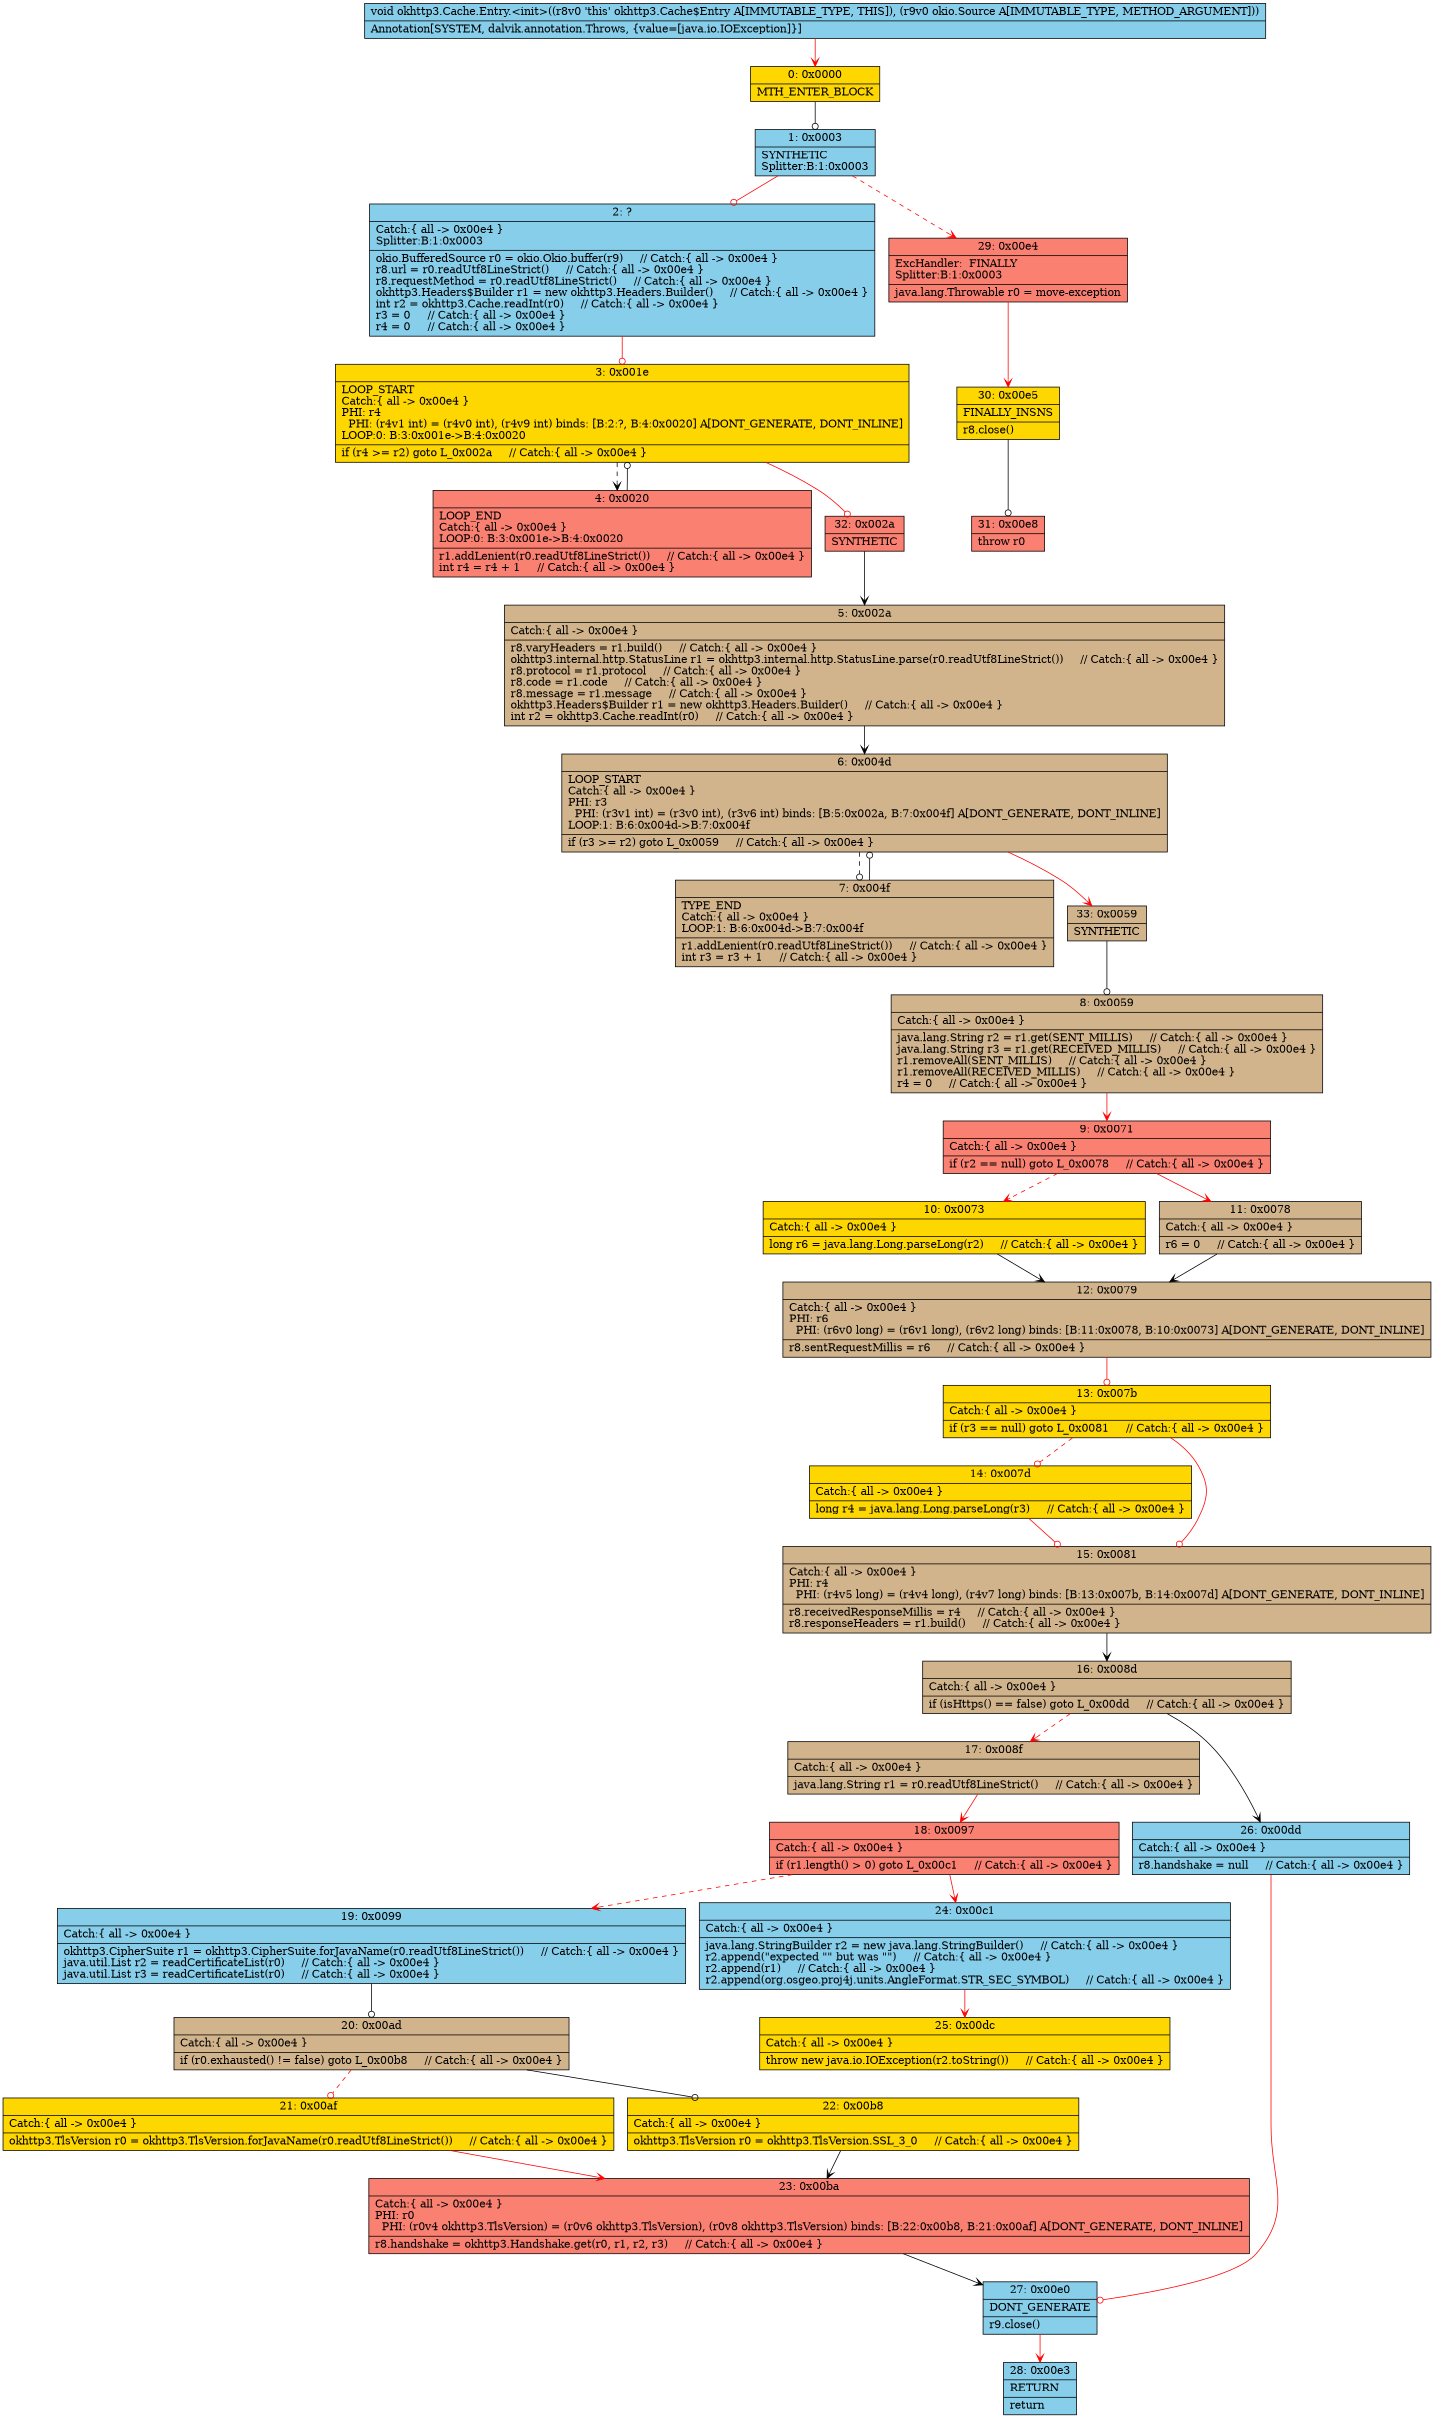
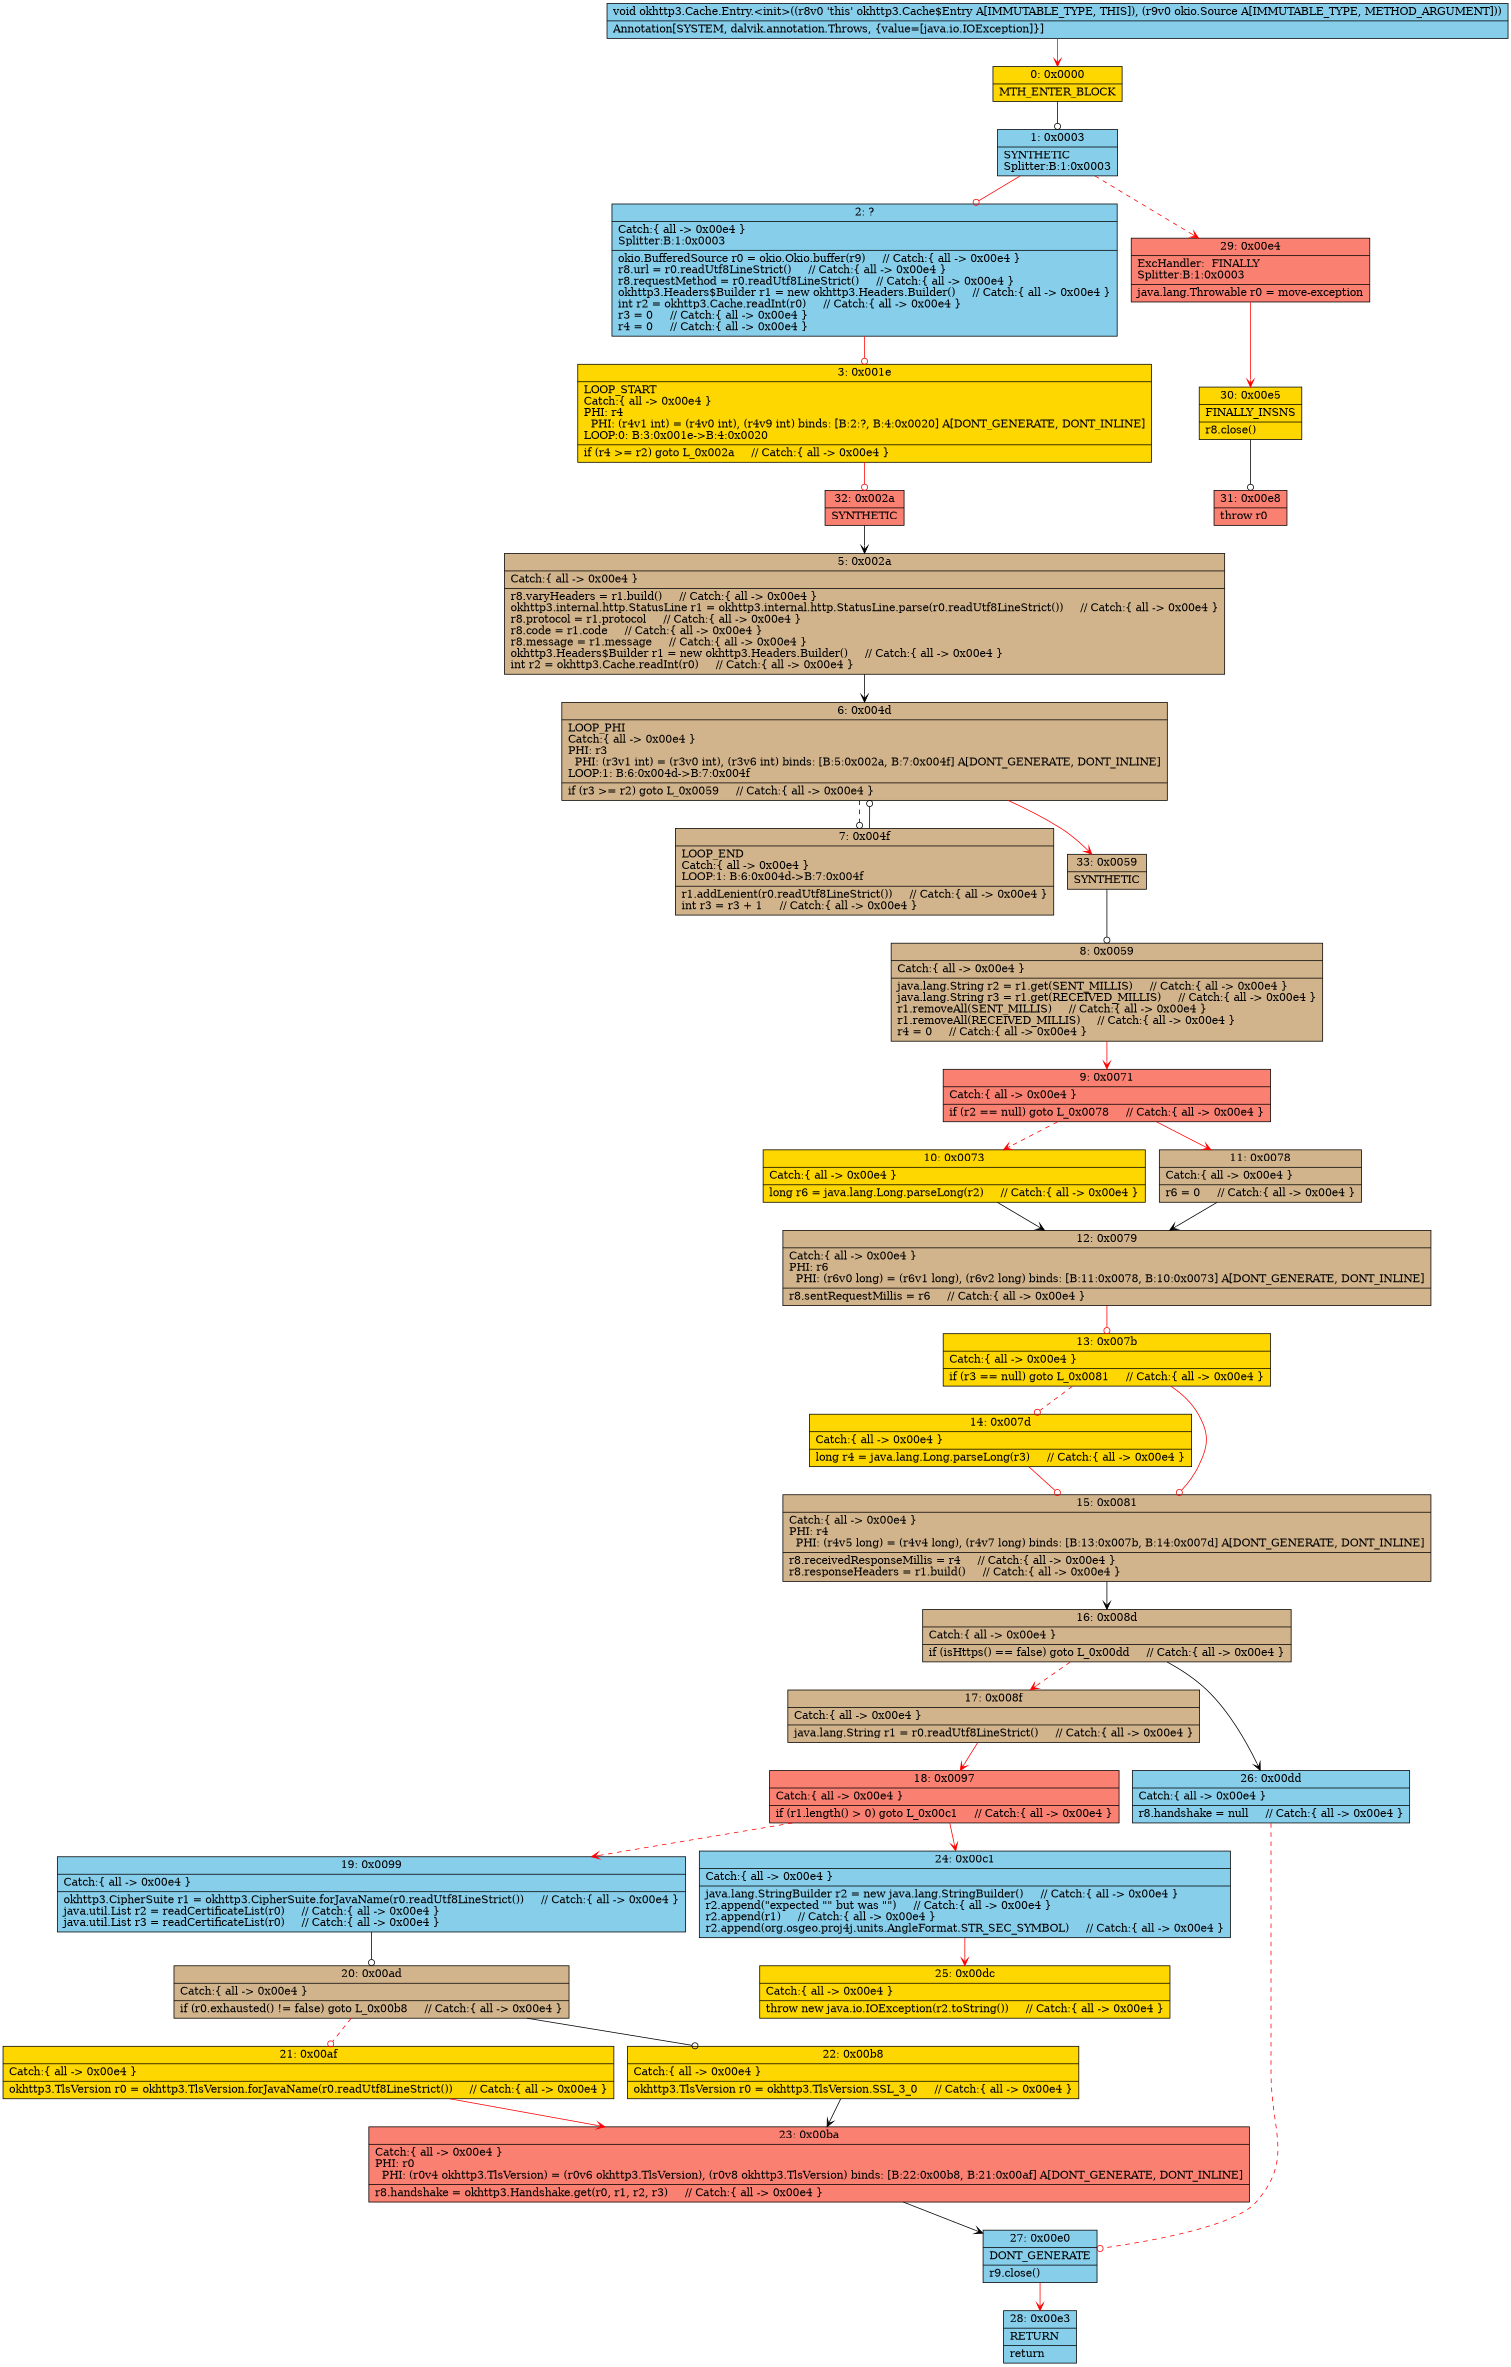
node "4: 0x0020": removed
node "6: 0x004d": text "LOOP_START" -> "LOOP_PHI"
node "7: 0x004f": text "TYPE_END" -> "LOOP_END"
edge "26: 0x00dd" -> "27: 0x00e0": style solid -> dashed
